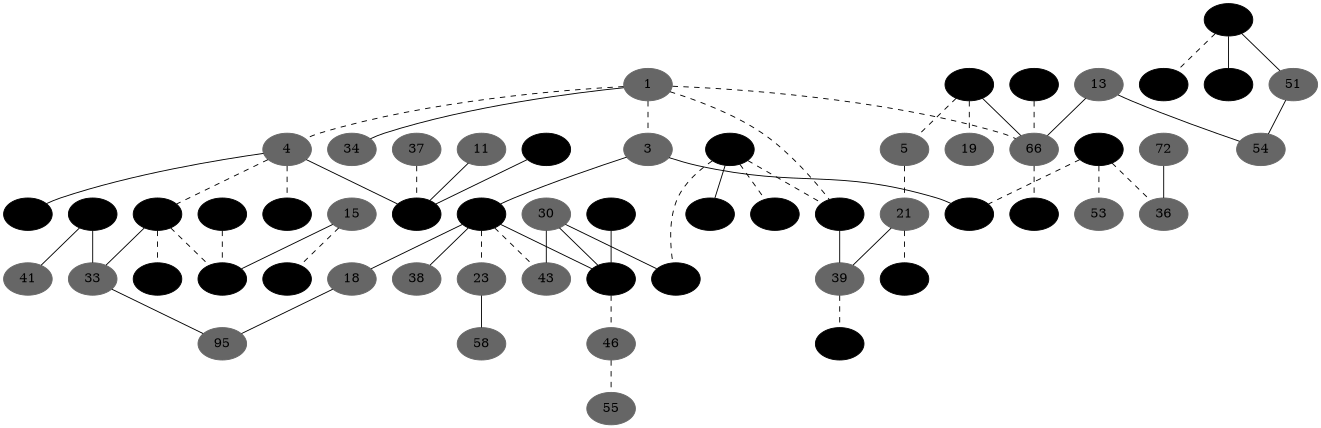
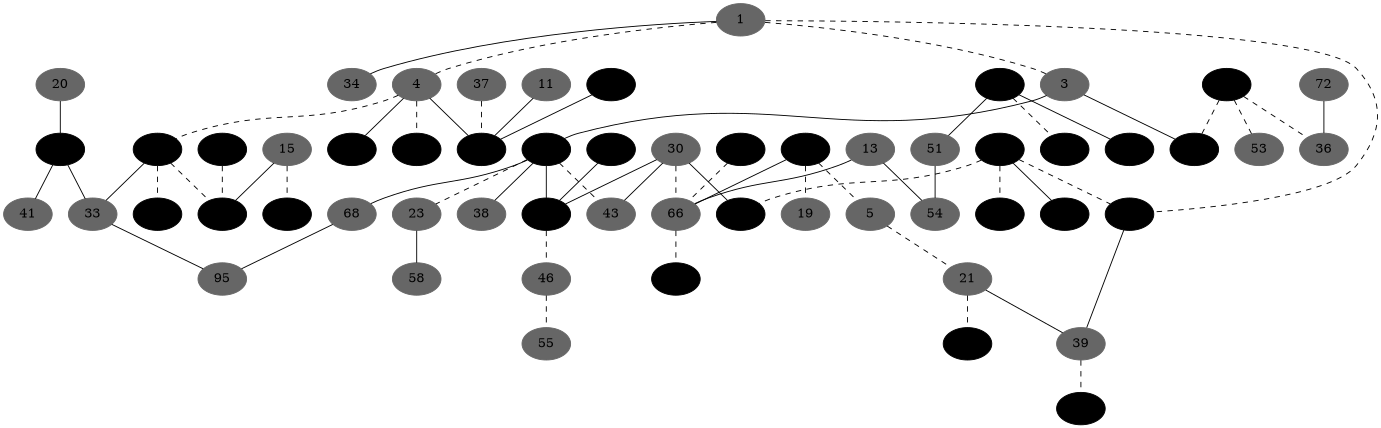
node "20": added
edge "1" -- "66": now "30" -- "66"
node "18": label "18" -> "68"
